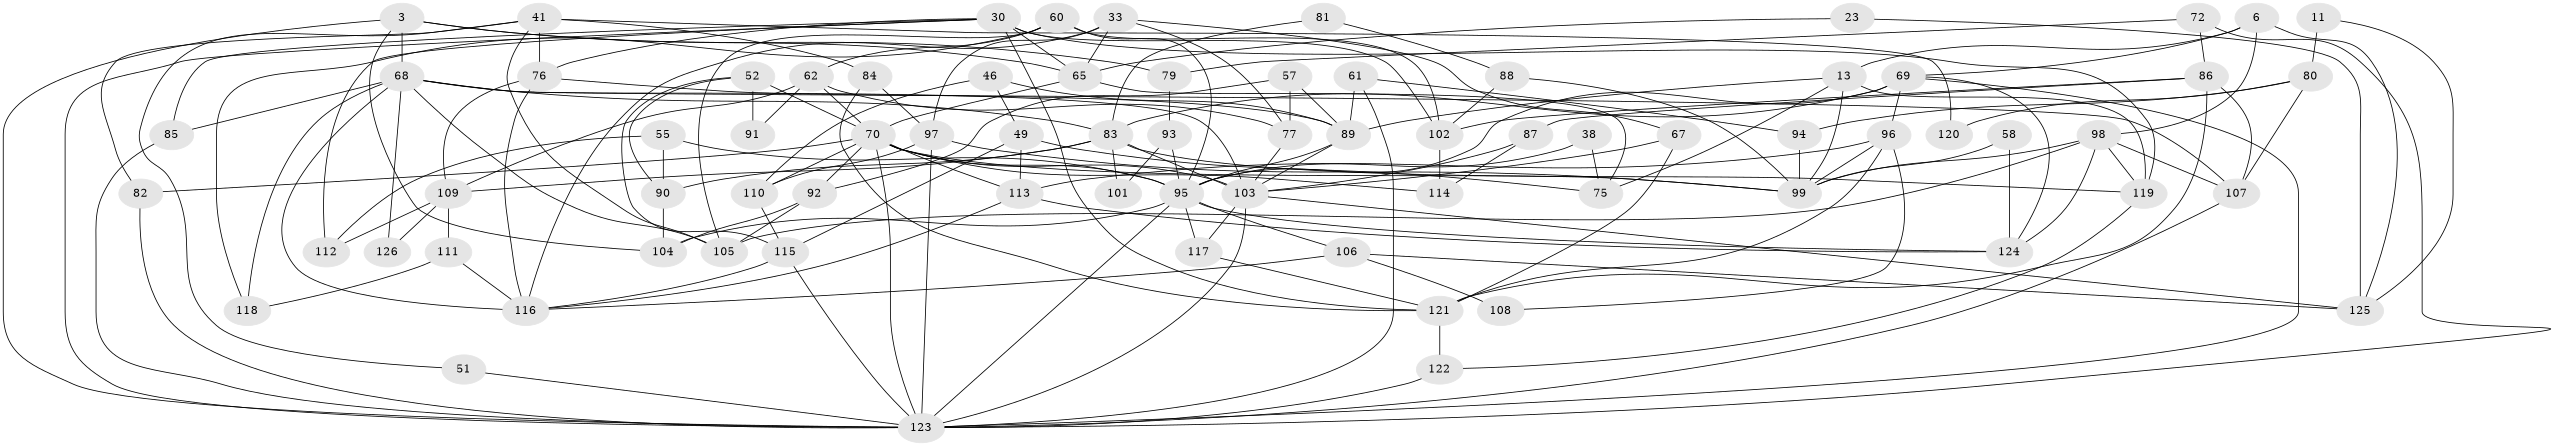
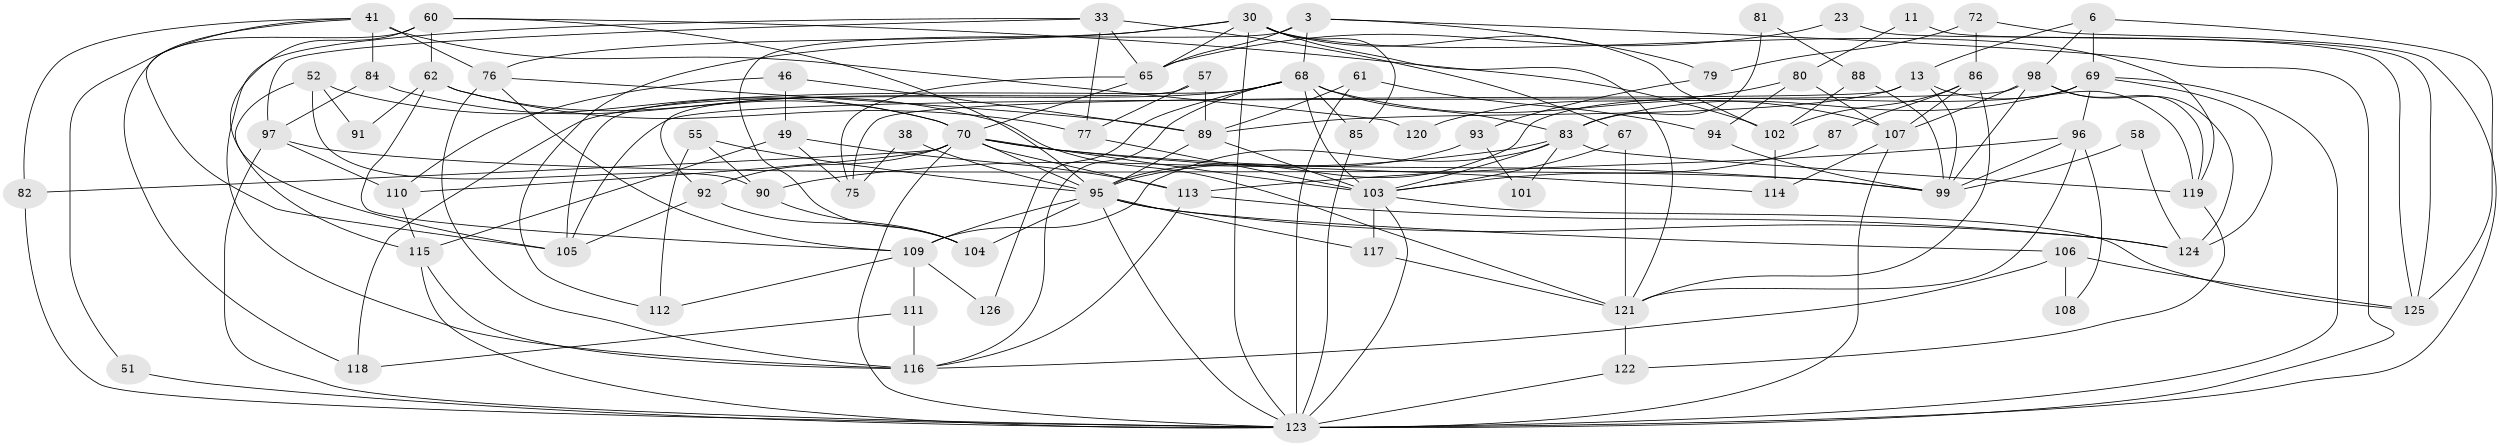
edge "87" -- "114": now "107" -- "114"
edge "95" -- "109": added
